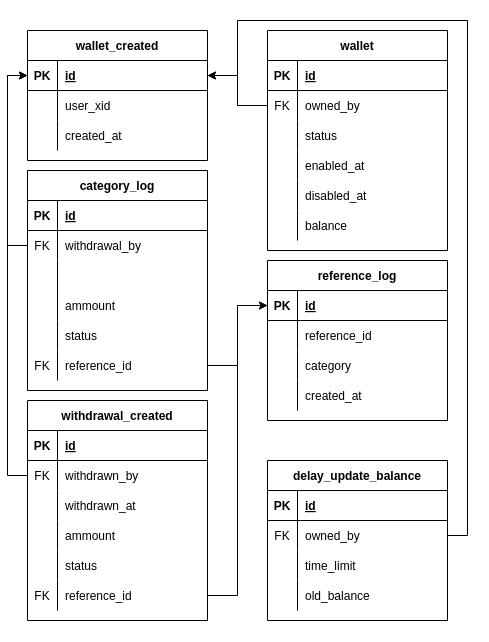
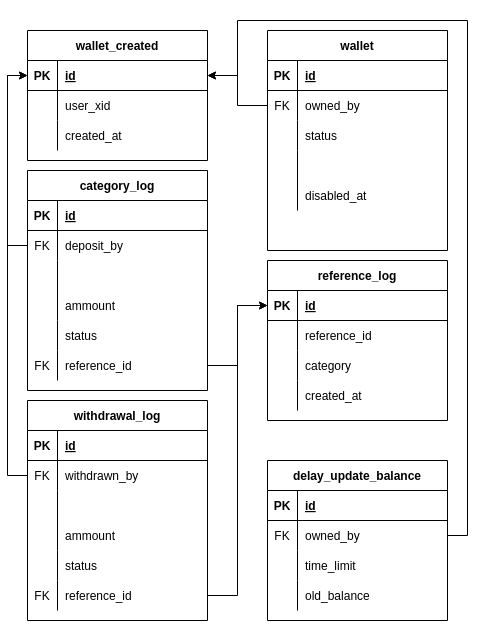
node "enabled_at": removed
node "balance": removed
node "withdrawal_by": label "withdrawal_by" -> "deposit_by"
node "withdrawal_created": label "withdrawal_created" -> "withdrawal_log"
node "withdrawn_at": removed
